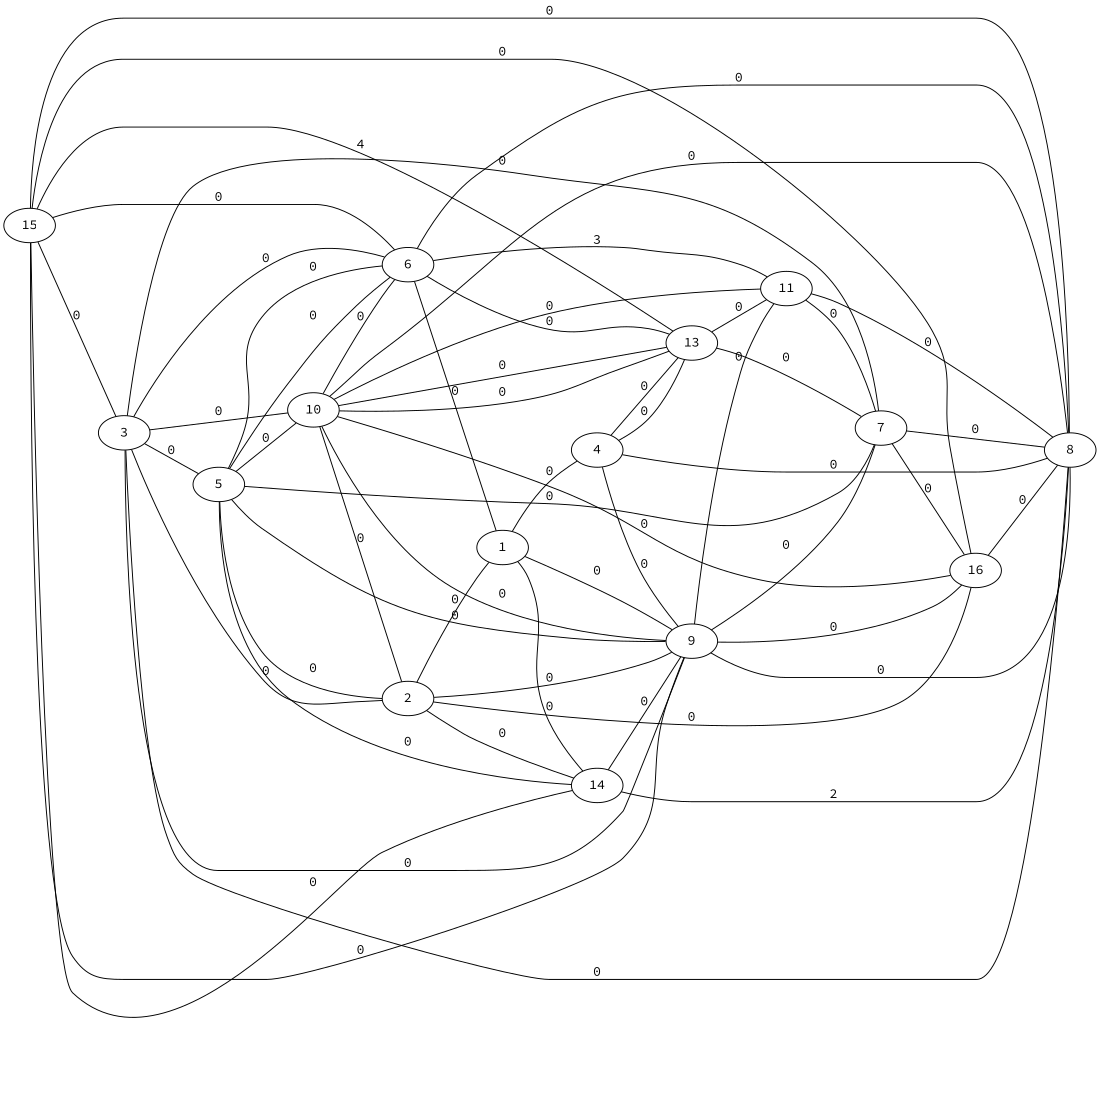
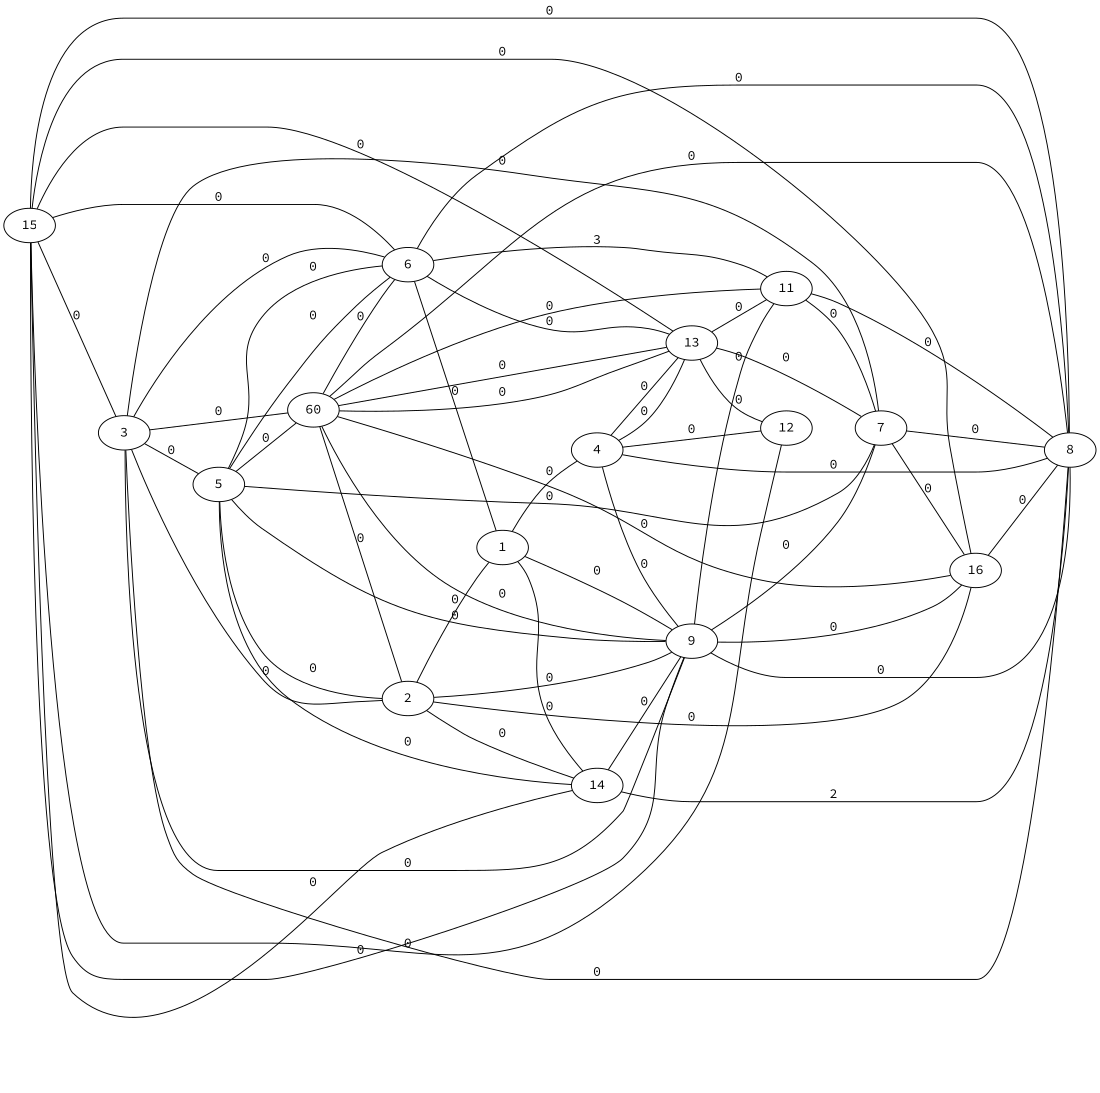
edge "15" -- "13": label "4" -> "0"
node "10": label "10" -> "60"
node "12": added
